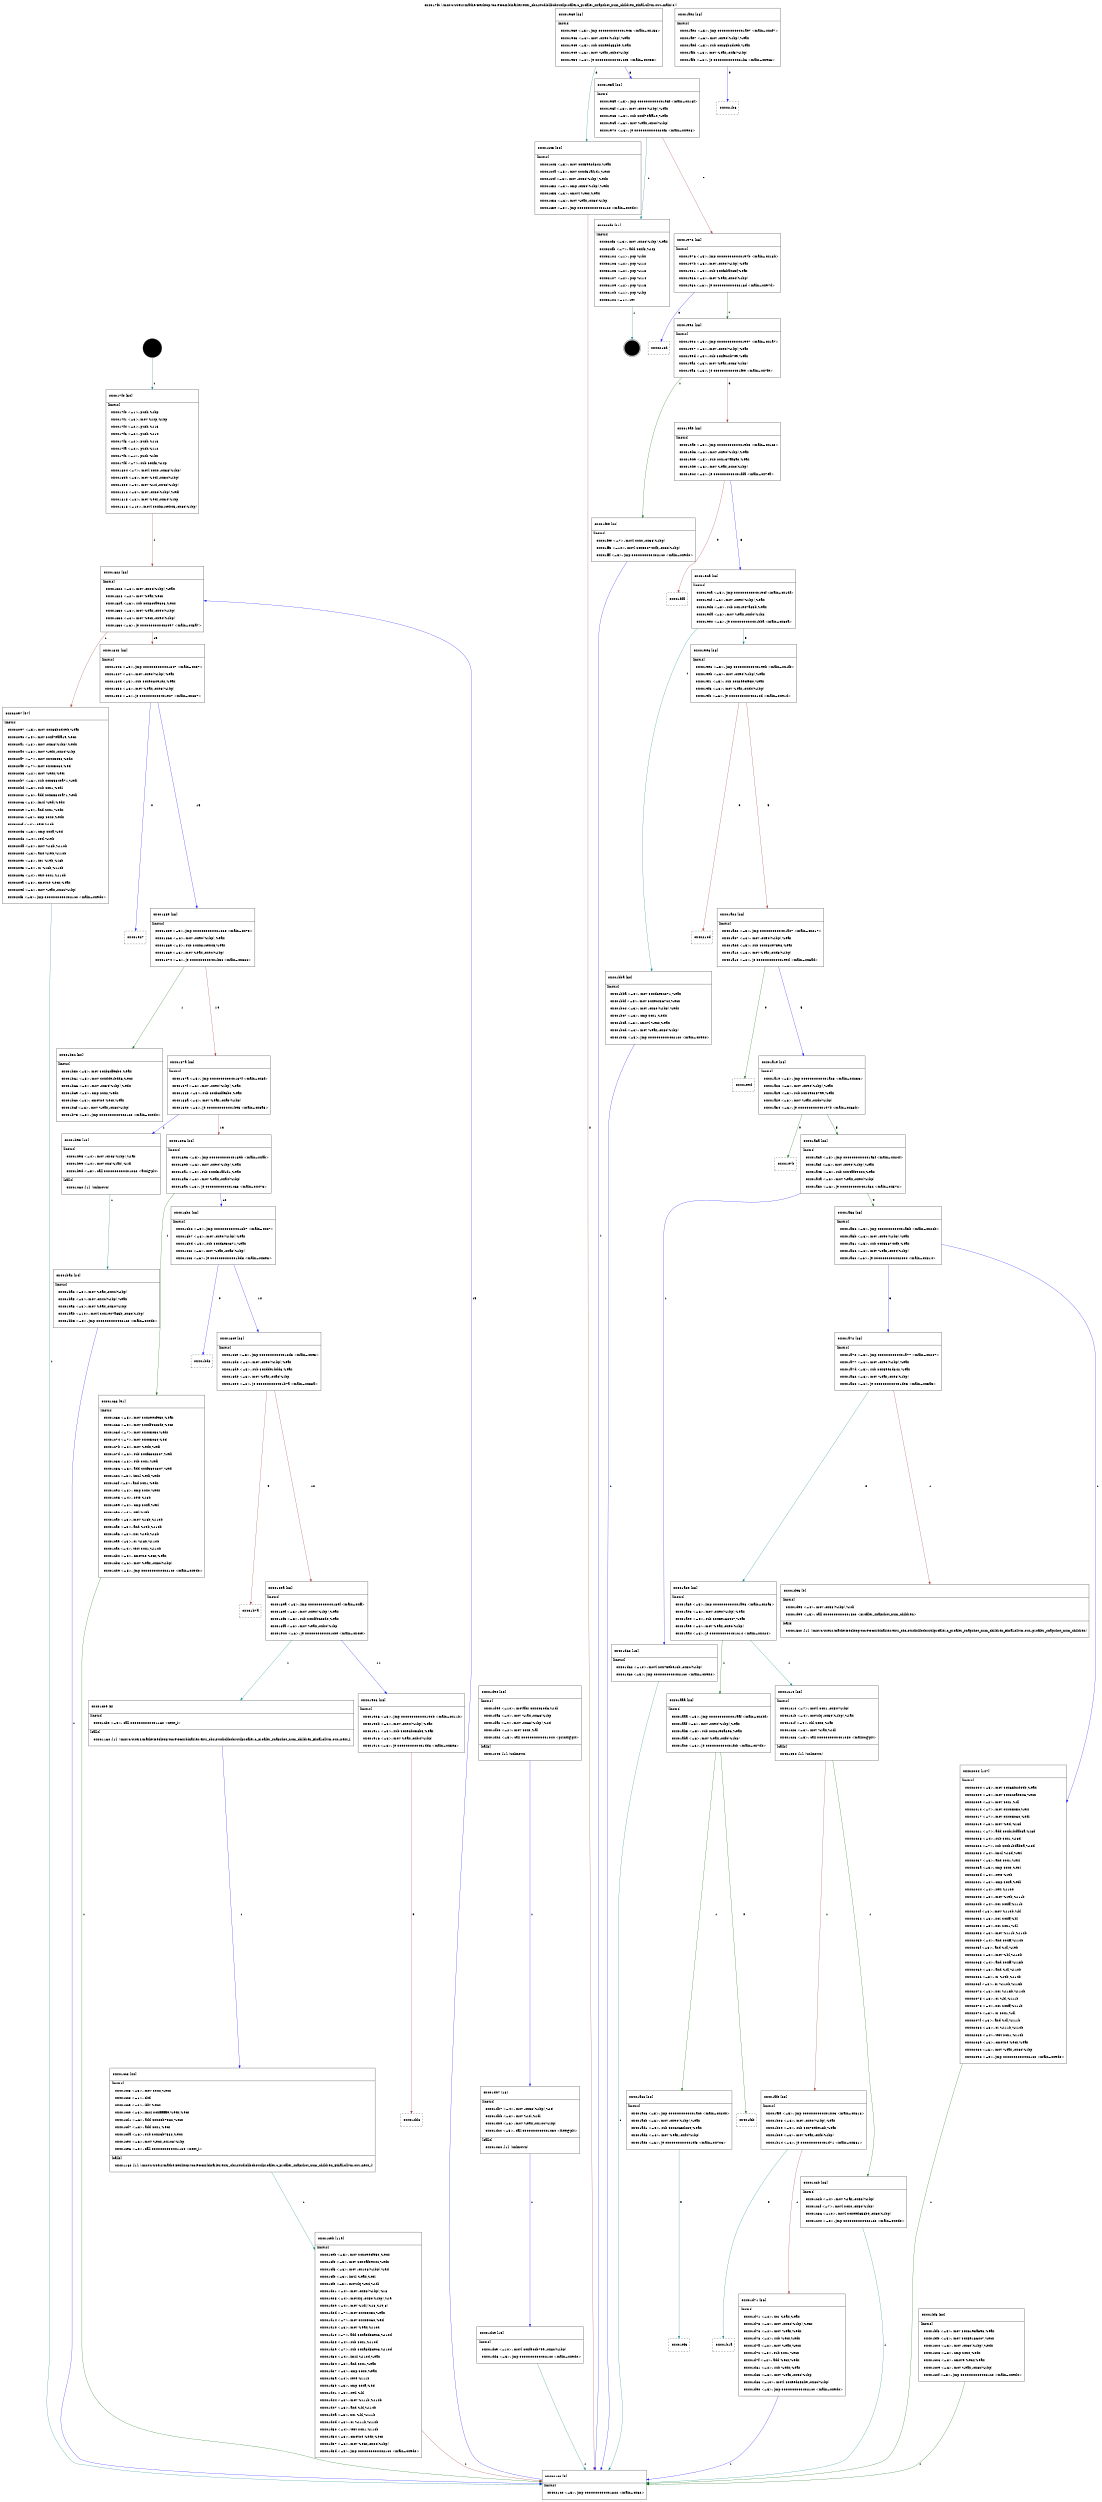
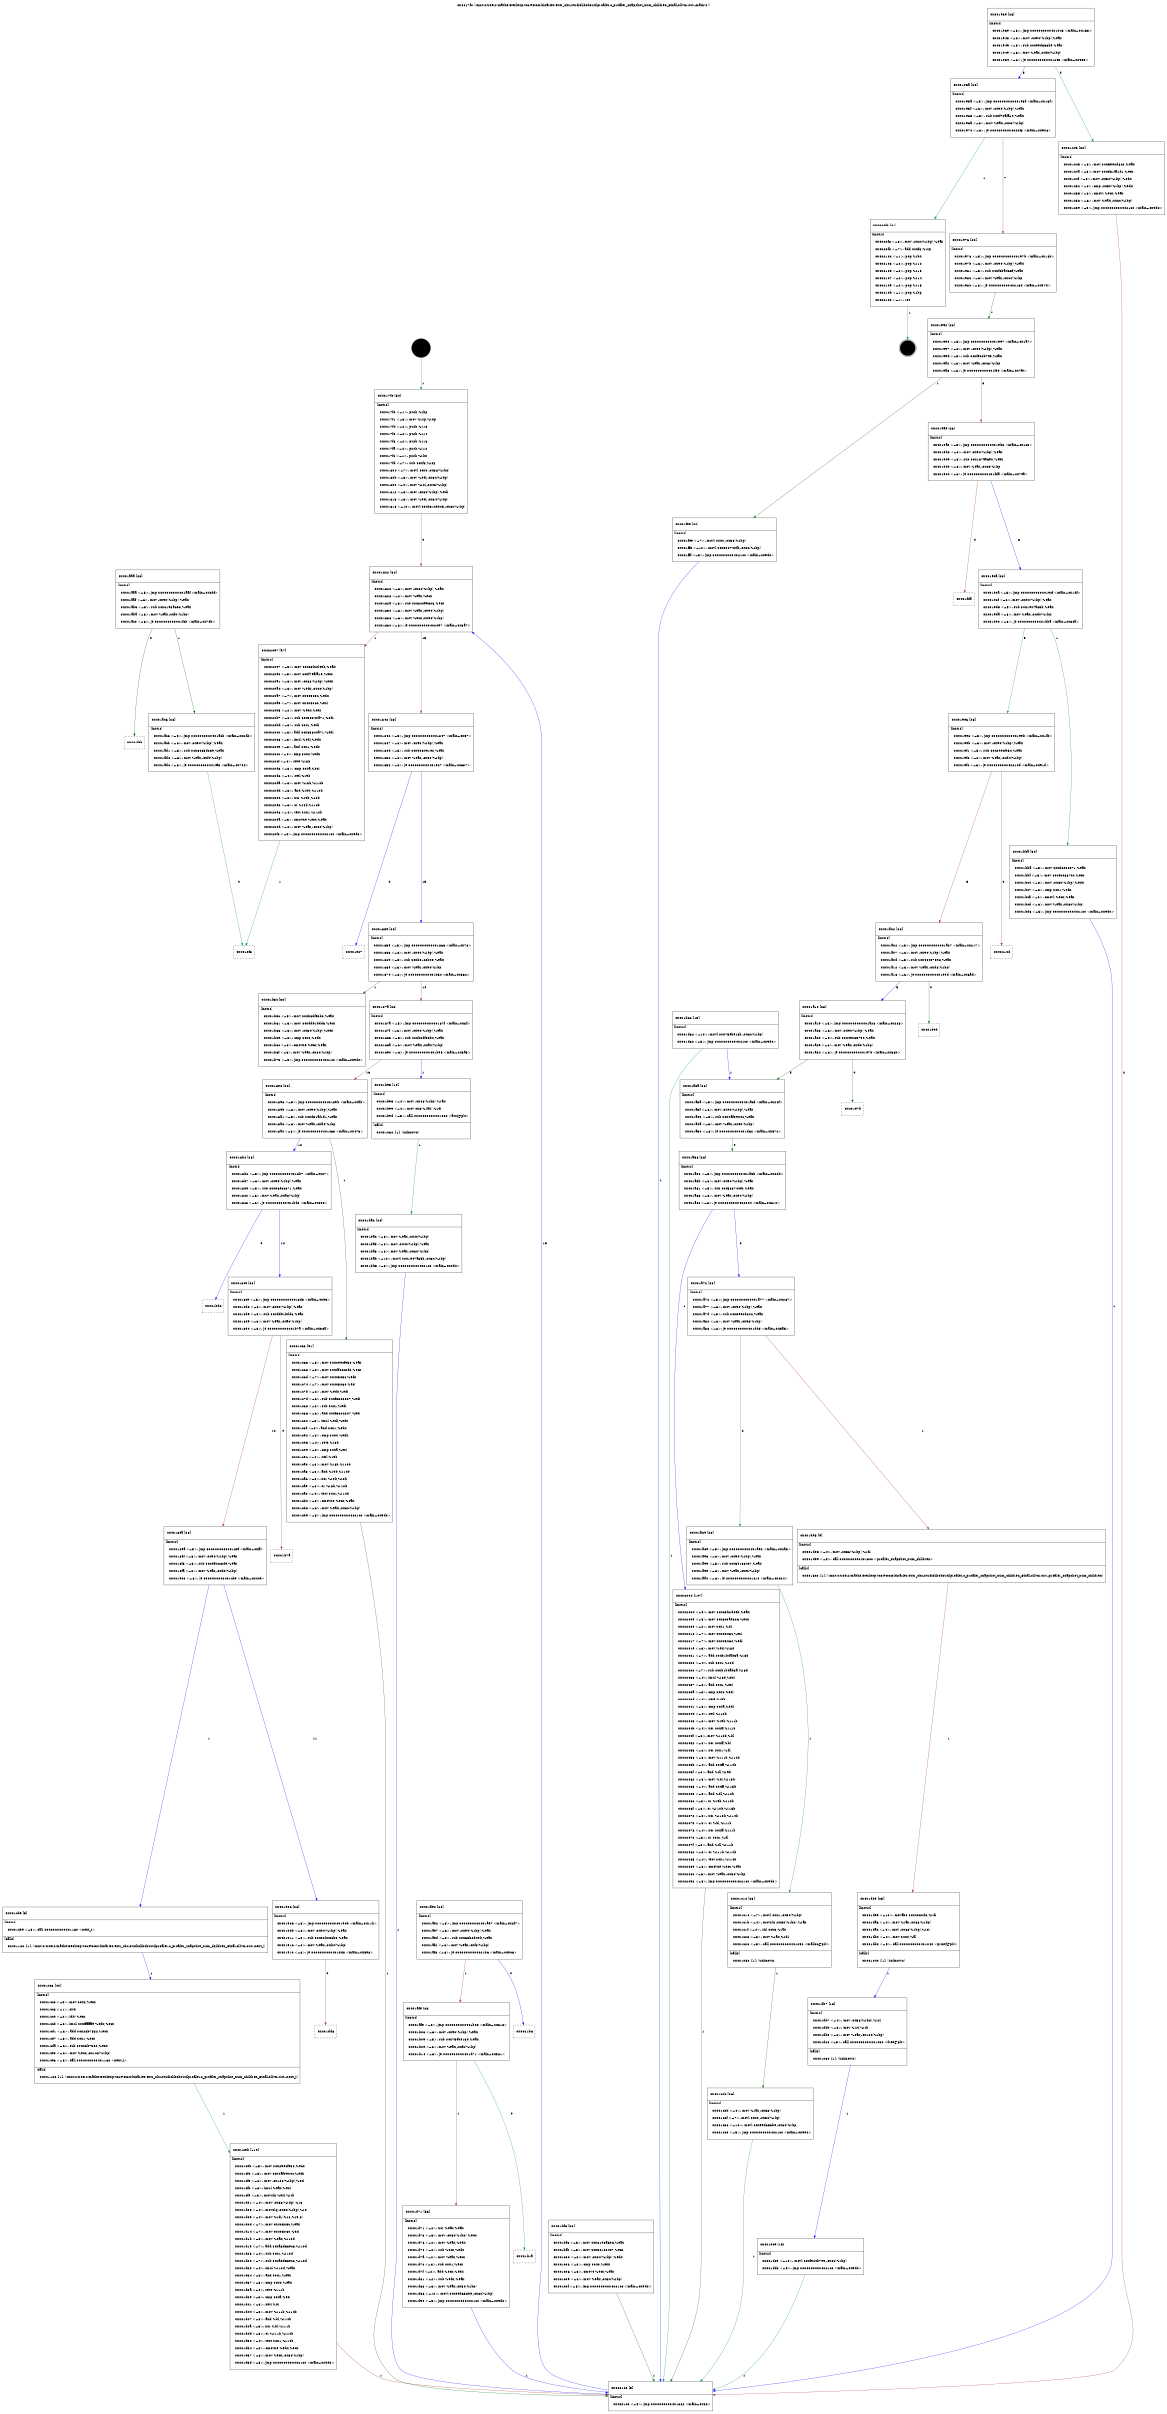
node "0x40216d": removed
edge "0x4017f0 [50]" -> "0x401822 [32]": label " 1" -> " 0"
edge "0x401a3a [28]" -> "0x401d62 [15]": reversed
edge "0x401a8e [28]" -> "0x401aaa [28]": removed, label "1"
edge "0x4018ea [28]" -> "0x401cbe [5]": color teal -> blue
edge "0x401d95 [9]" -> "0x401d9e [25]": added, label "1"
edge "0x402097 [97]" -> "0x4021c0 [5]": now "0x402097 [97]" -> "0x401ef3"
edge "0x401c14 [23]" -> "0x401afe [28]": now "0x401ae2 [28]" -> "0x401afe [28]"
